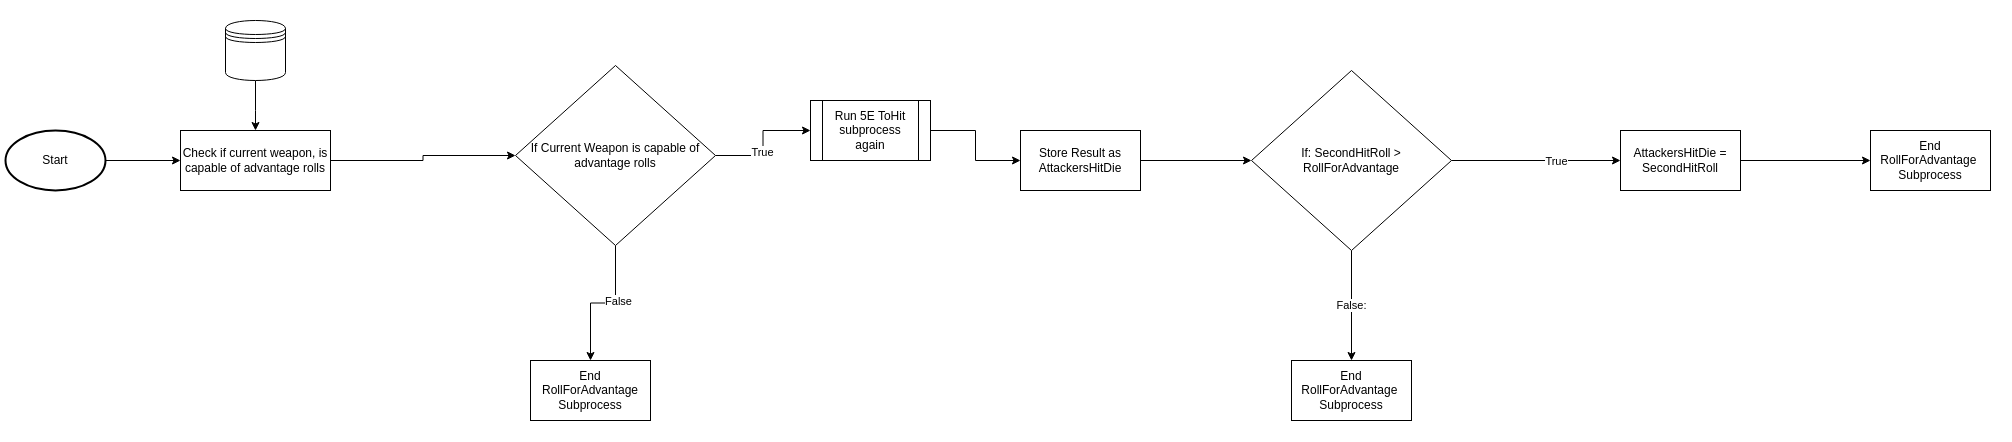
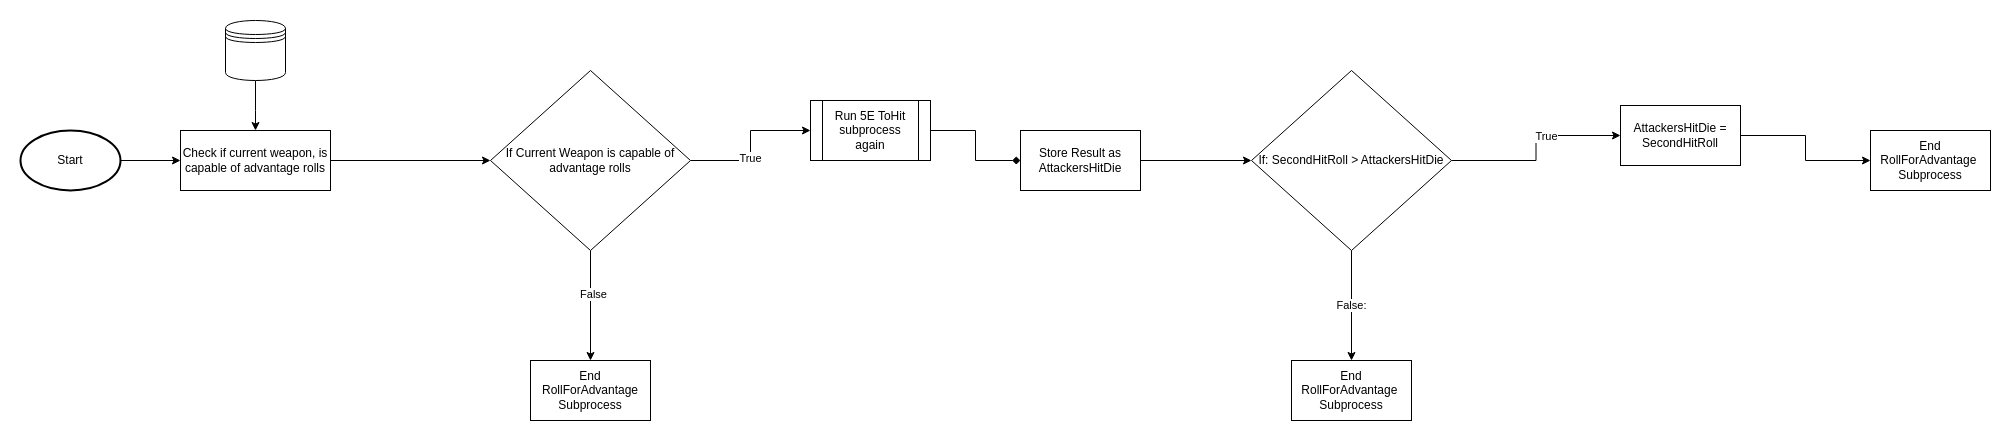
node "If Current Weapon is capable of advantage rolls": moved (616, 156) -> (591, 161)
node "Start": moved (56, 161) -> (71, 161)
edge "Run 5E ToHit subprocess again" -> "Store Result as AttackersHitDie": arrowhead classic -> diamond
node "If: SecondHitRoll > RollForAdvantage": label "If: SecondHitRoll > RollForAdvantage" -> "If: SecondHitRoll > AttackersHitDie"
node "AttackersHitDie = SecondHitRoll": moved (1681, 161) -> (1681, 136)
